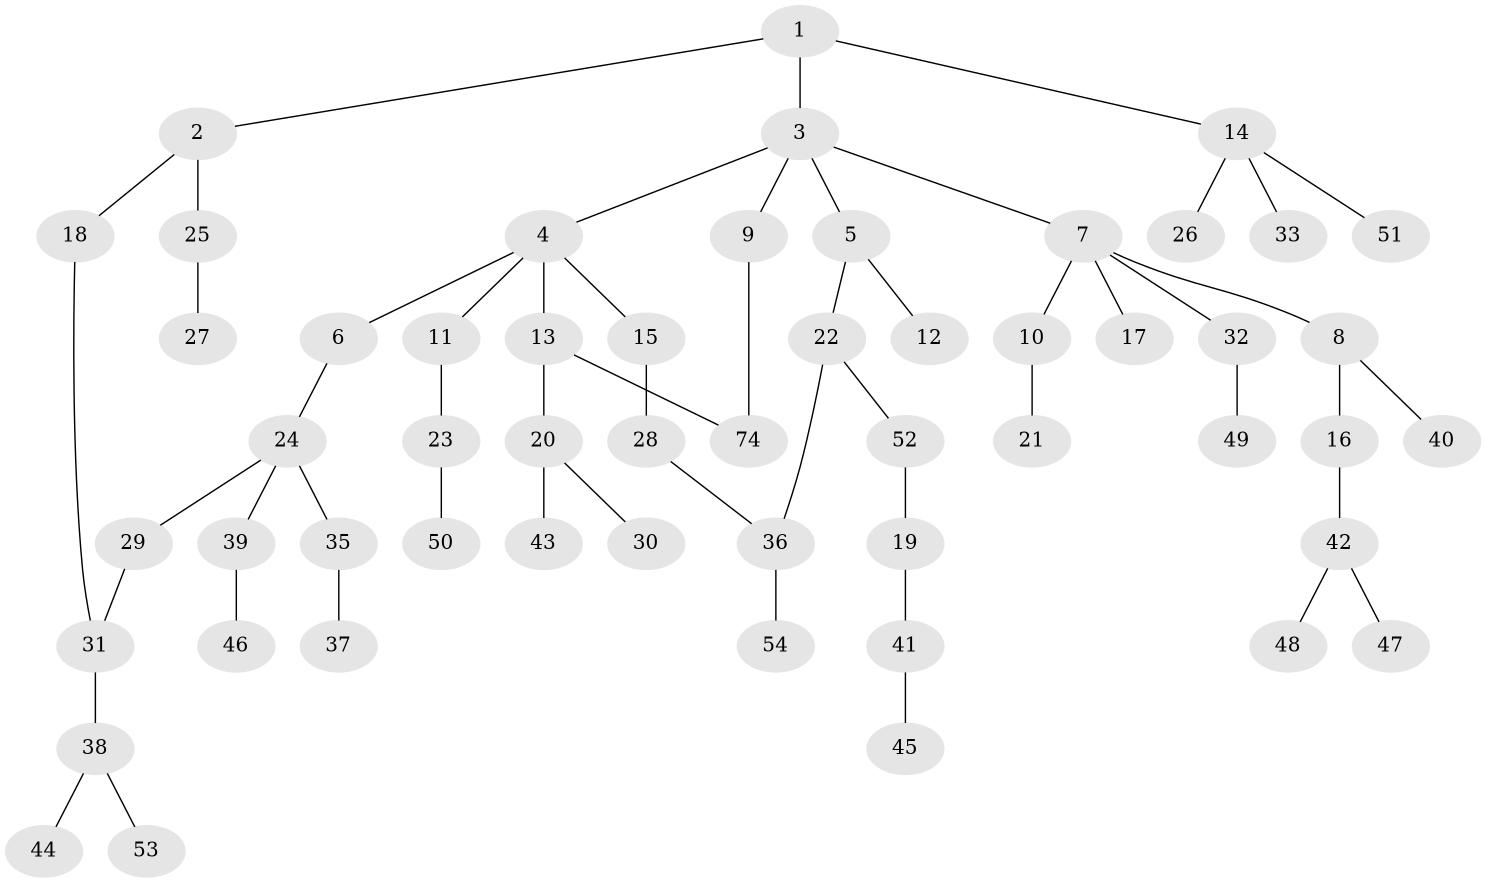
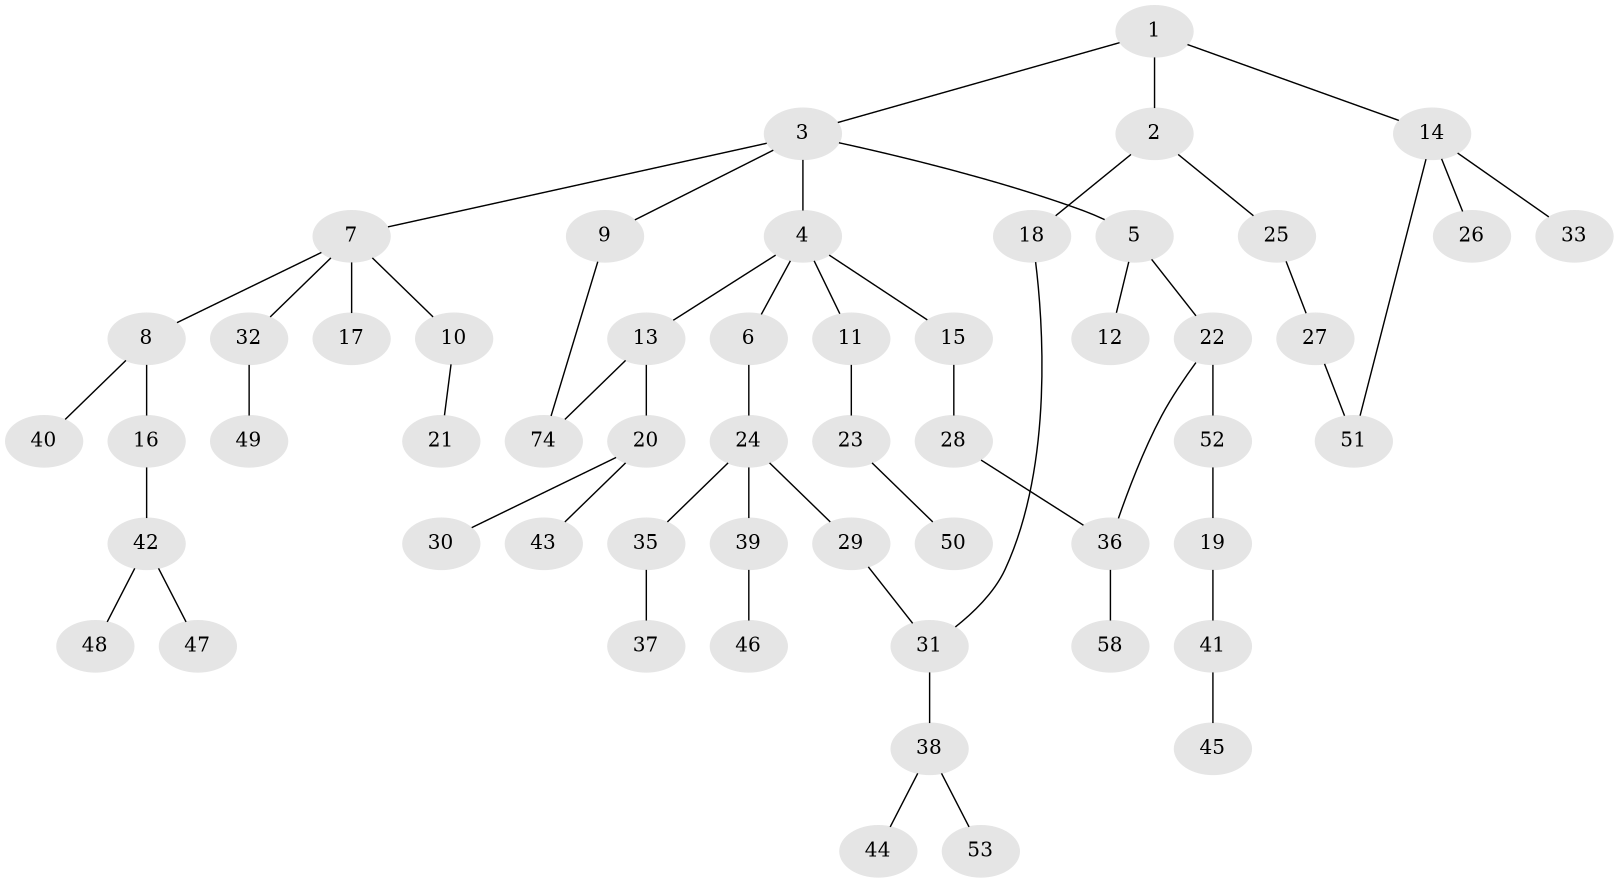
edge "27" -- "51": added
node "54": label "54" -> "58"
